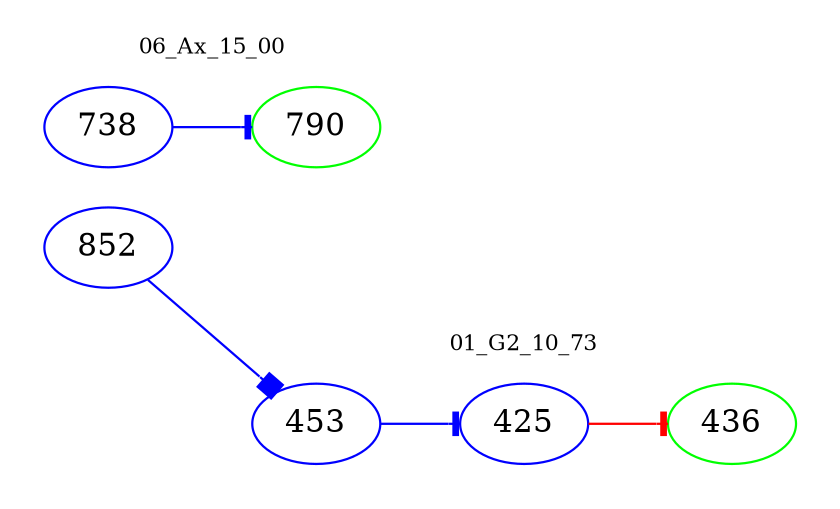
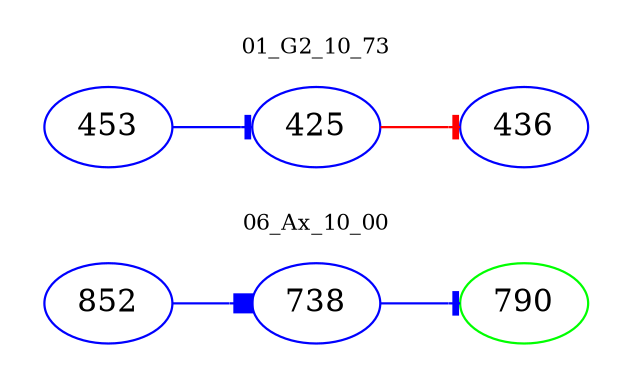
cluster "06_Ax_15_00": label "06_Ax_15_00" -> "06_Ax_10_00"
edge "852" -> "453": now "852" -> "738"
node "436": color green -> blue
